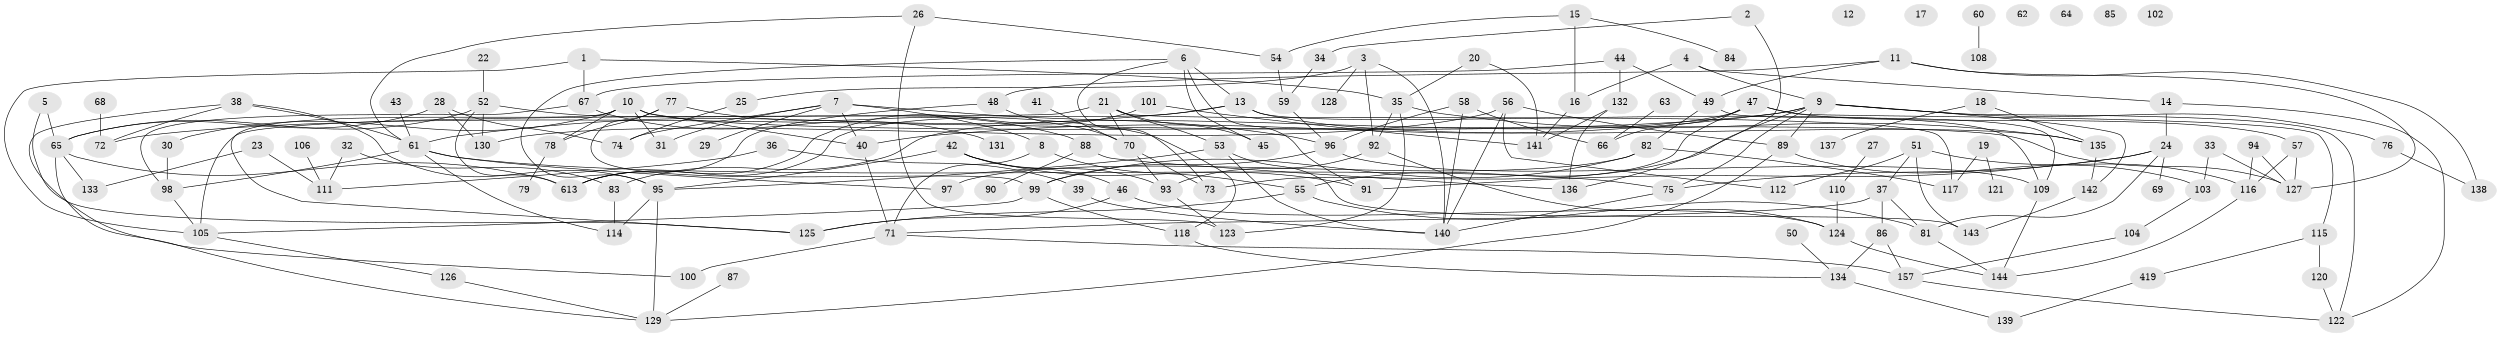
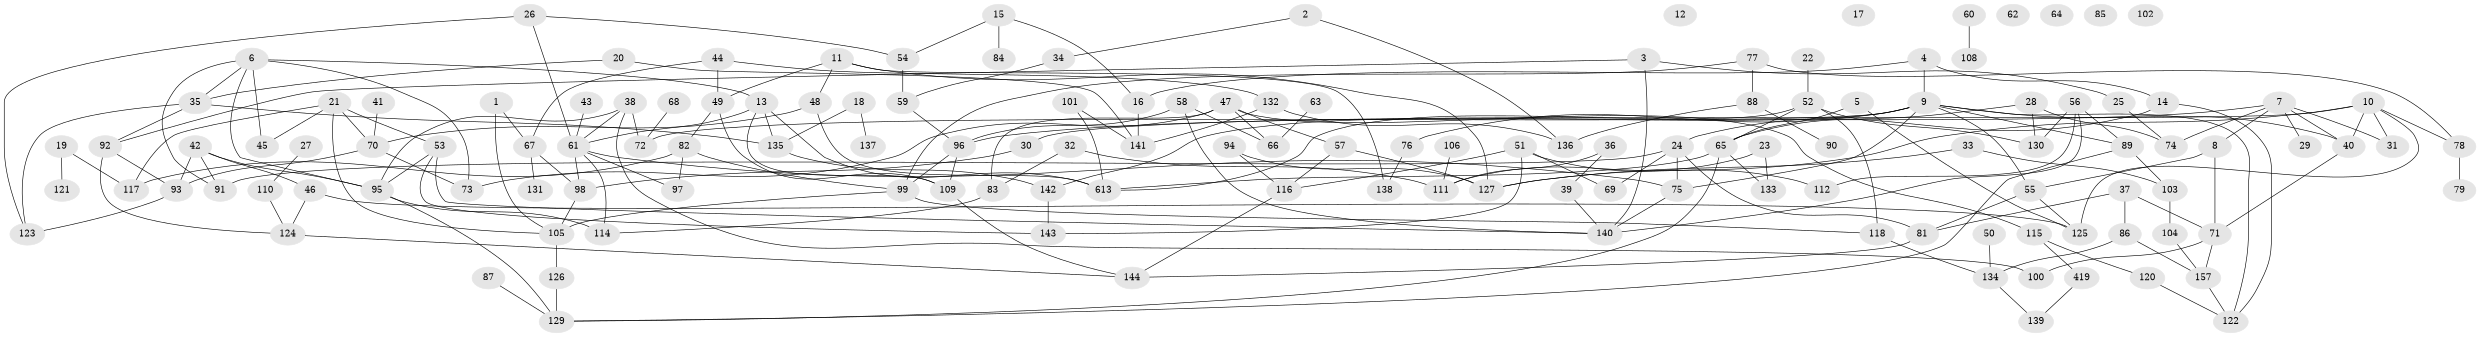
edge "1" -- "35": now "6" -- "35"
node "128": removed
edge "51" -- "37": now "51" -- "69"
